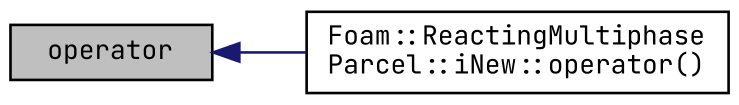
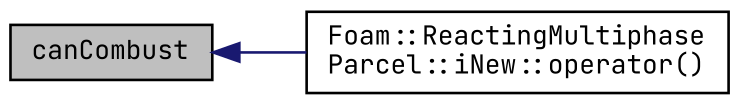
node "operator": label "operator" -> "canCombust"
